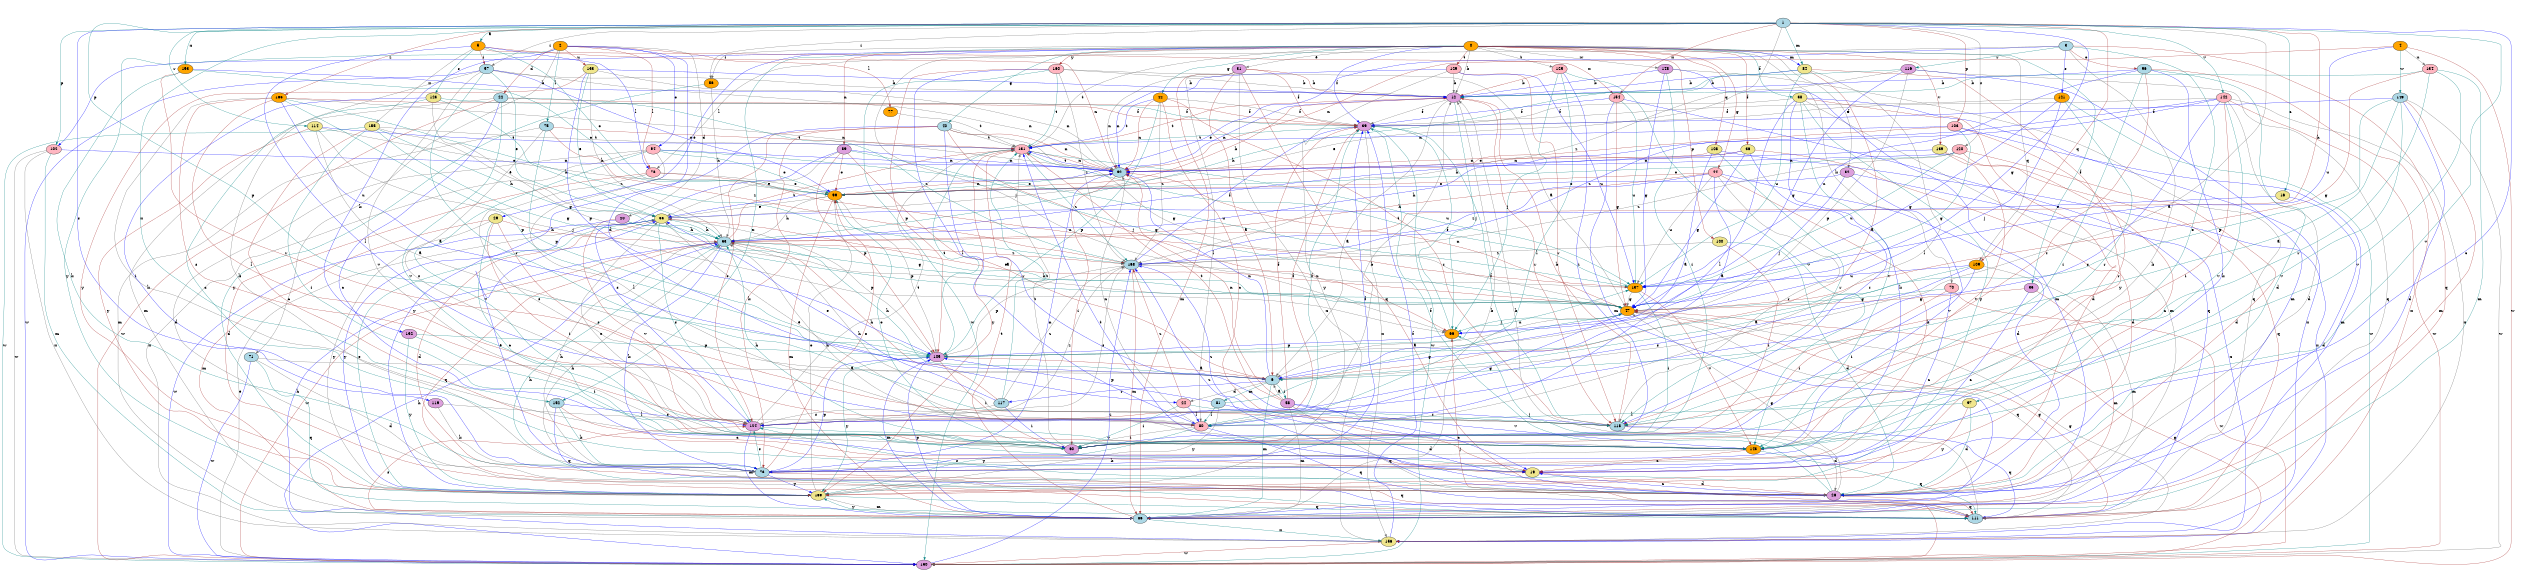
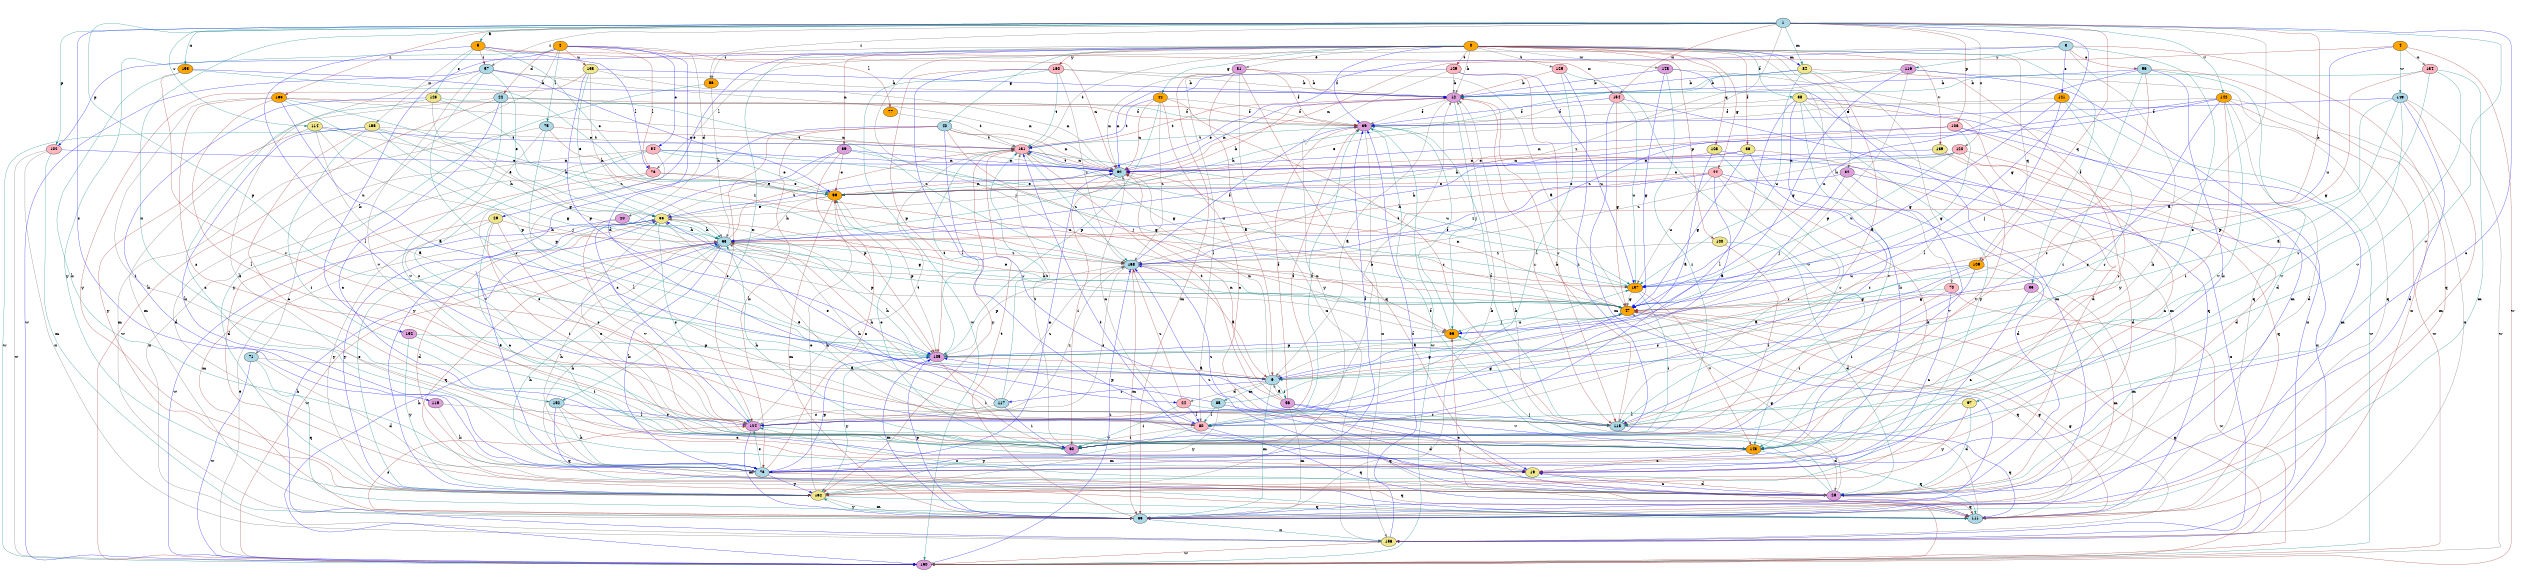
node "142": fillcolor lightpink -> orange
edge "103" -> "131": now "103" -> "92"
edge "125" -> "66": removed, label "j"
node "16": removed
edge "6" -> "92": color blue -> gray40
edge "89" -> "6": now "168" -> "6"
edge "155" -> "73": added, label "k"
node "81": label "81" -> "85"
edge "143" -> "73": label "k" -> "m"
node "169": label "169" -> "162"
